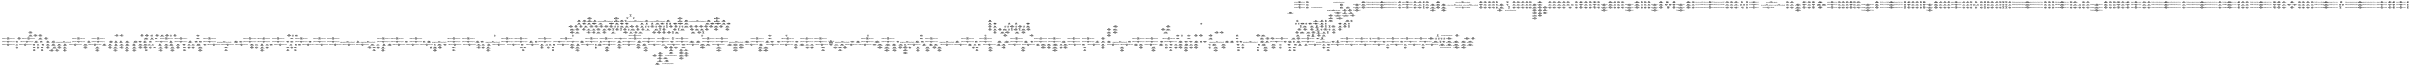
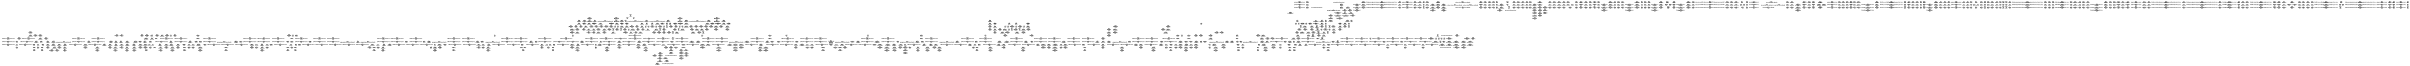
node "CE0x4b4b590": added
